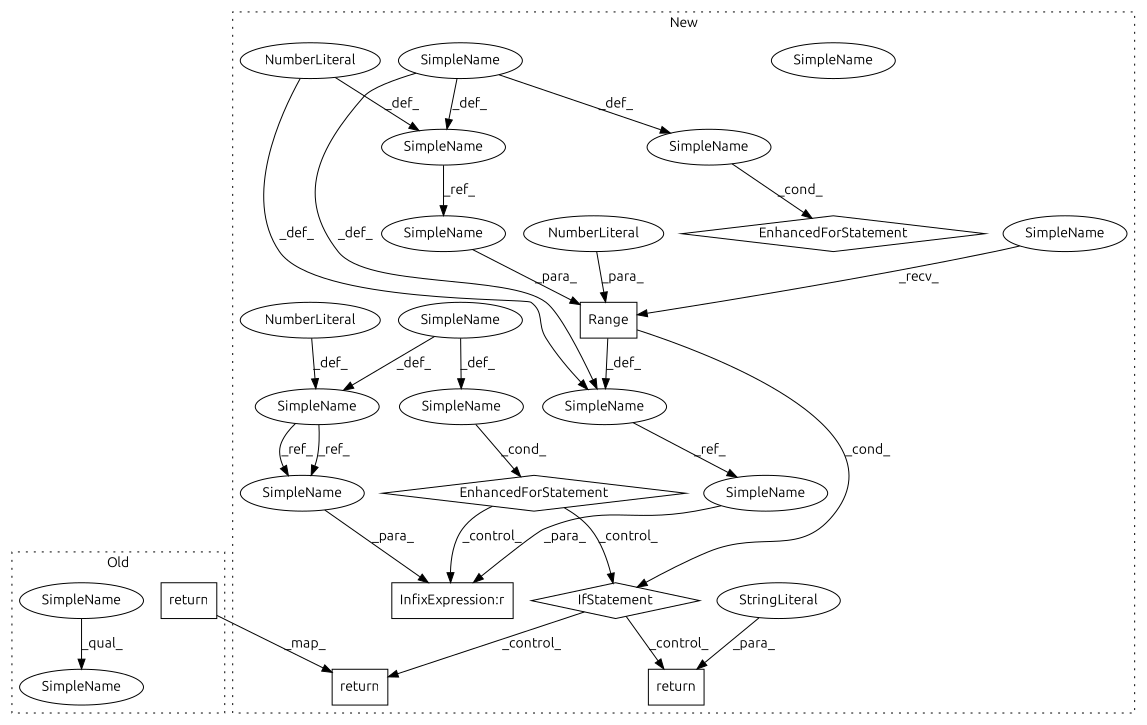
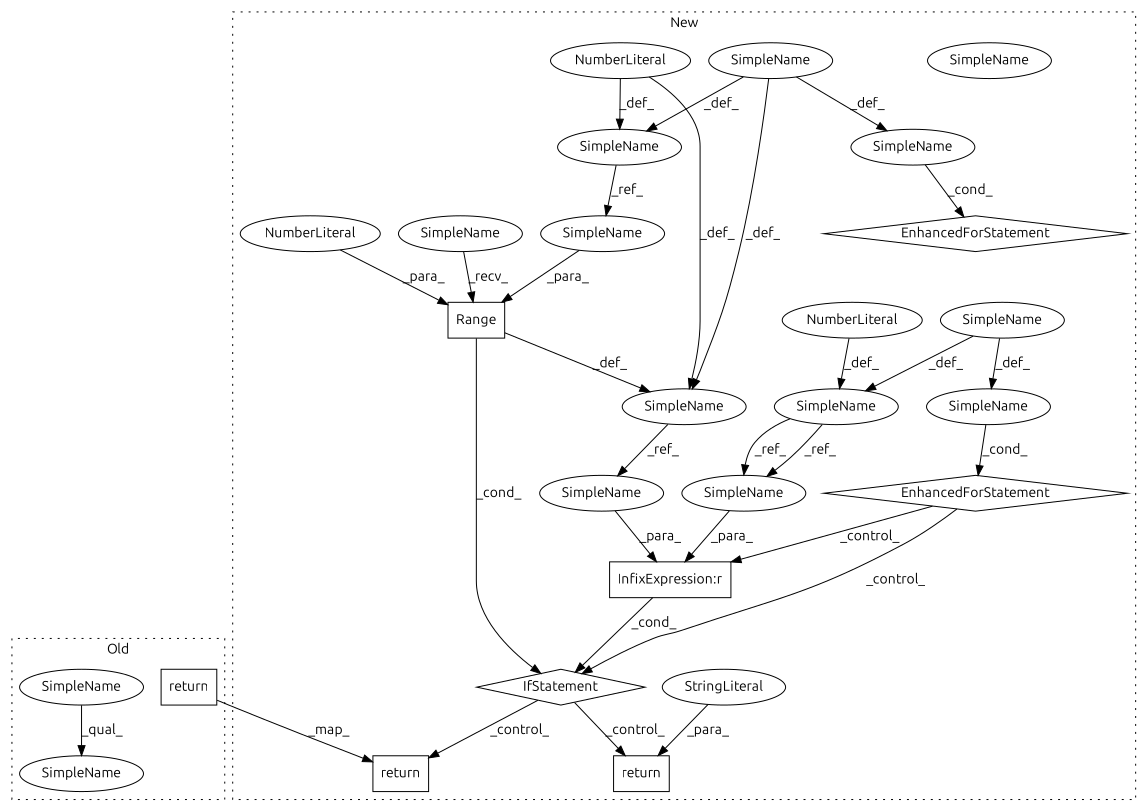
edge "InfixExpression:r" -> "IfStatement": added, label "_cond_"
